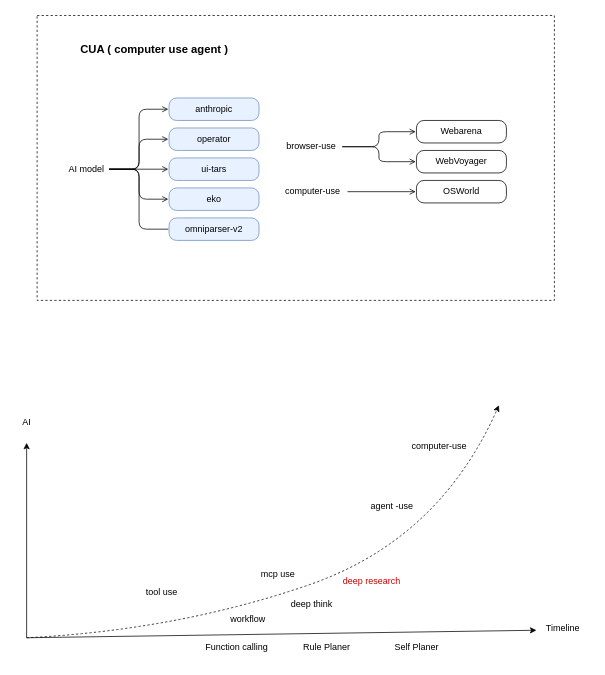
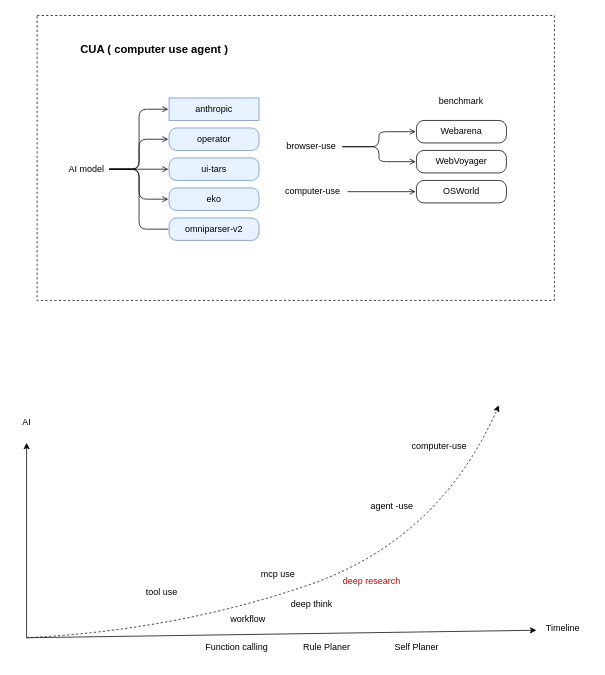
node "benchmark": added
node "anthropic": shape rounded rectangle -> rectangle
